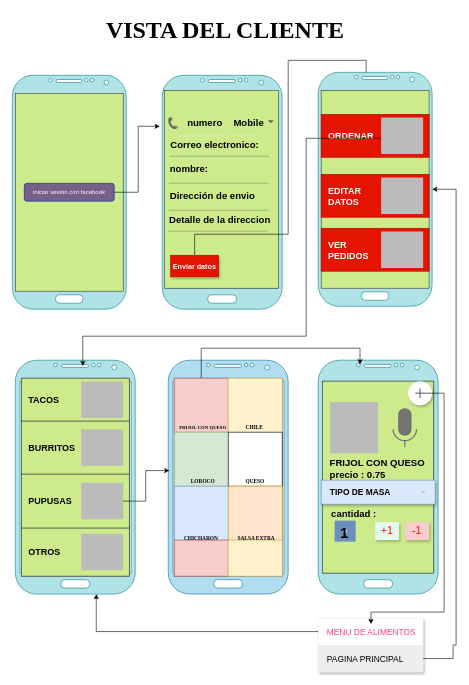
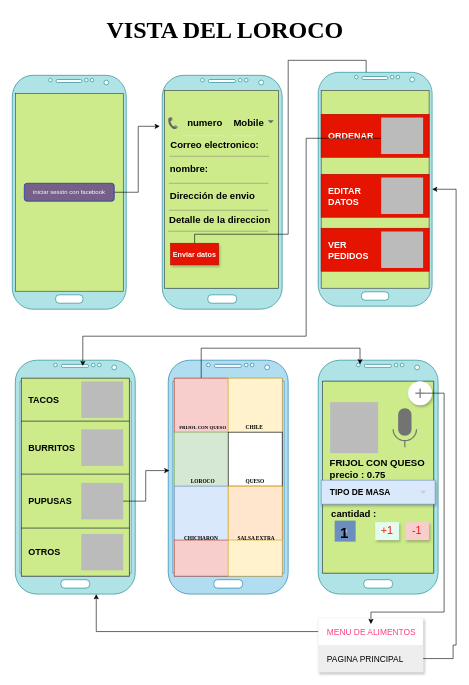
node "VISTA DEL CLIENTE": label "VISTA DEL CLIENTE" -> "VISTA DEL LOROCO"
node "Enviar datos": moved (195, 266) -> (195, 254)
